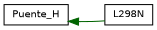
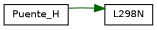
edge "L298N" -> "Puente_H": reversed
